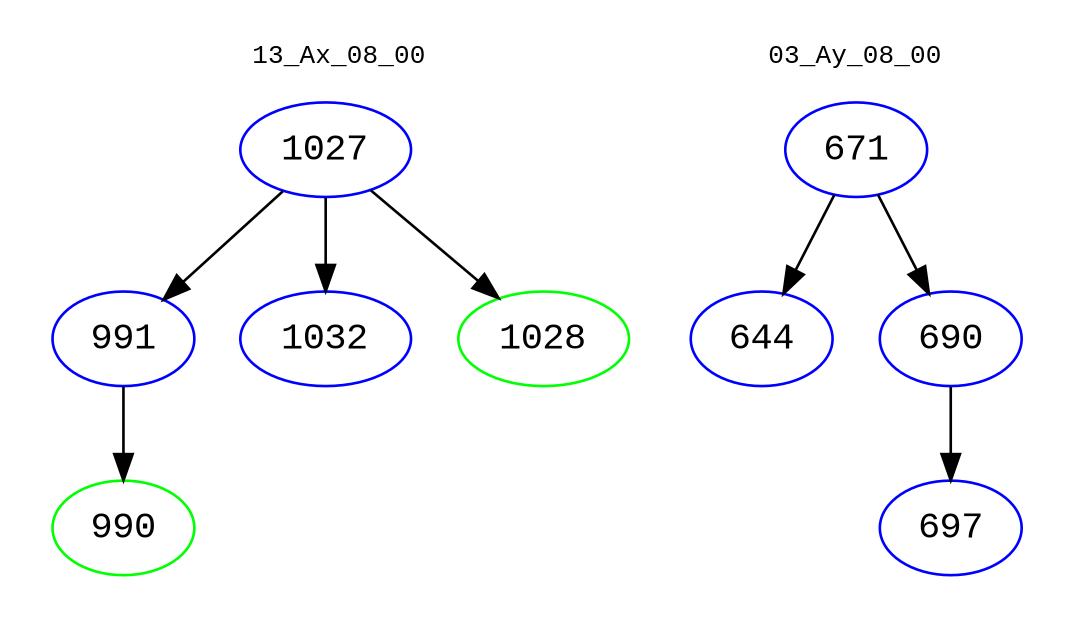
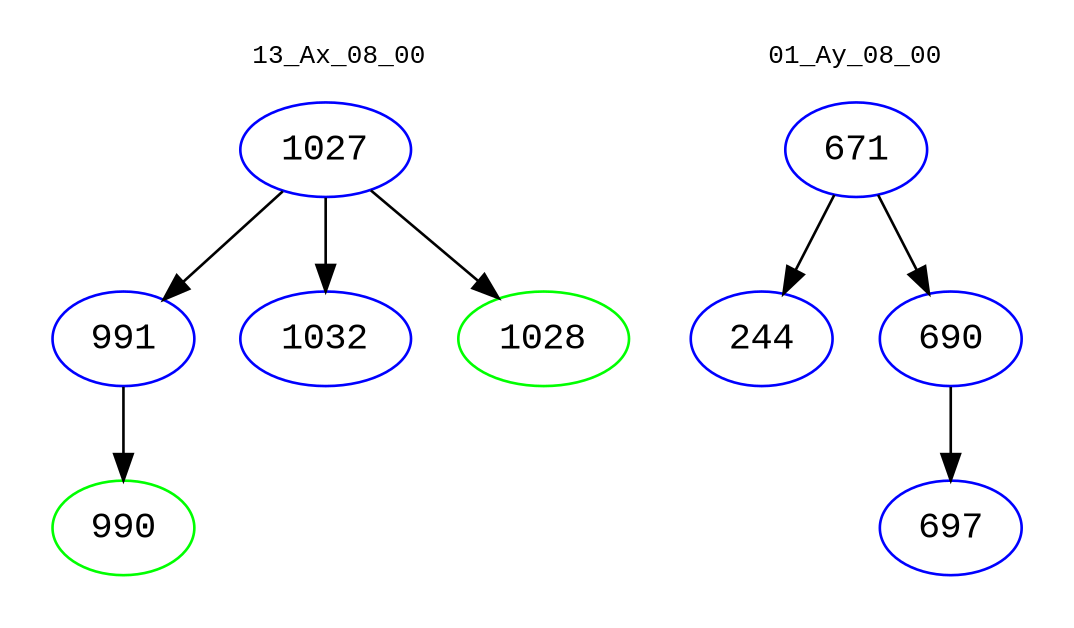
cluster "03_Ay_08_00": label "03_Ay_08_00" -> "01_Ay_08_00"
node "644": label "644" -> "244"
